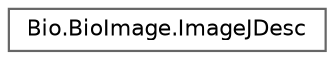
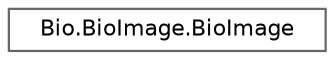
node "Bio.BioImage.ImageJDesc": label "Bio.BioImage.ImageJDesc" -> "Bio.BioImage.BioImage"
